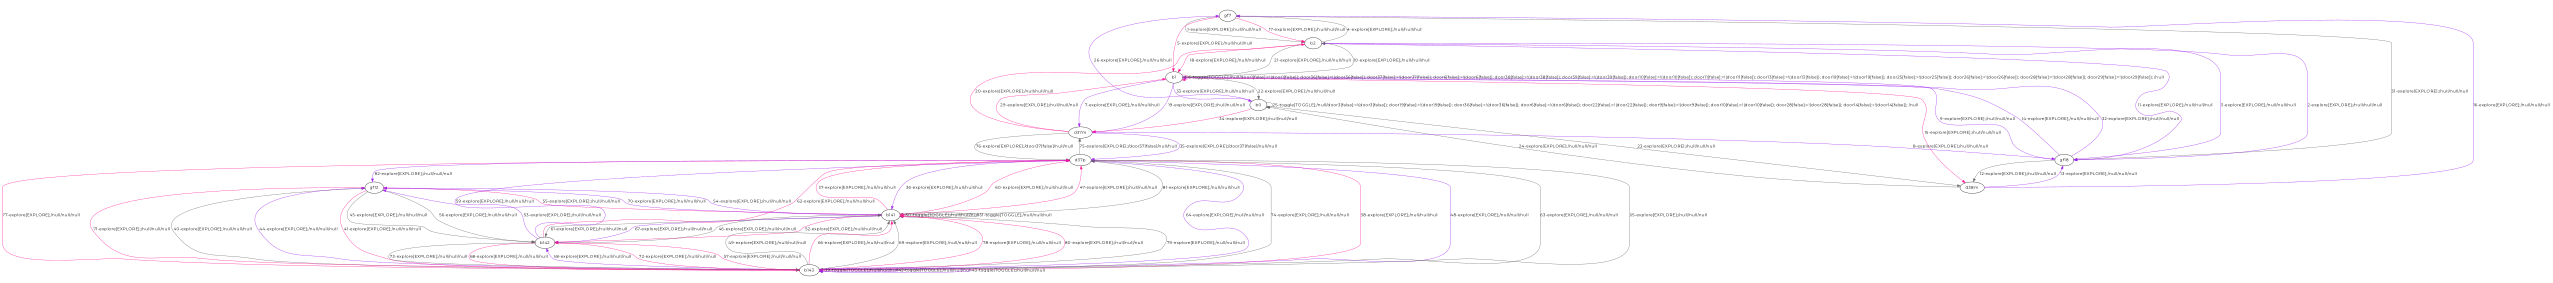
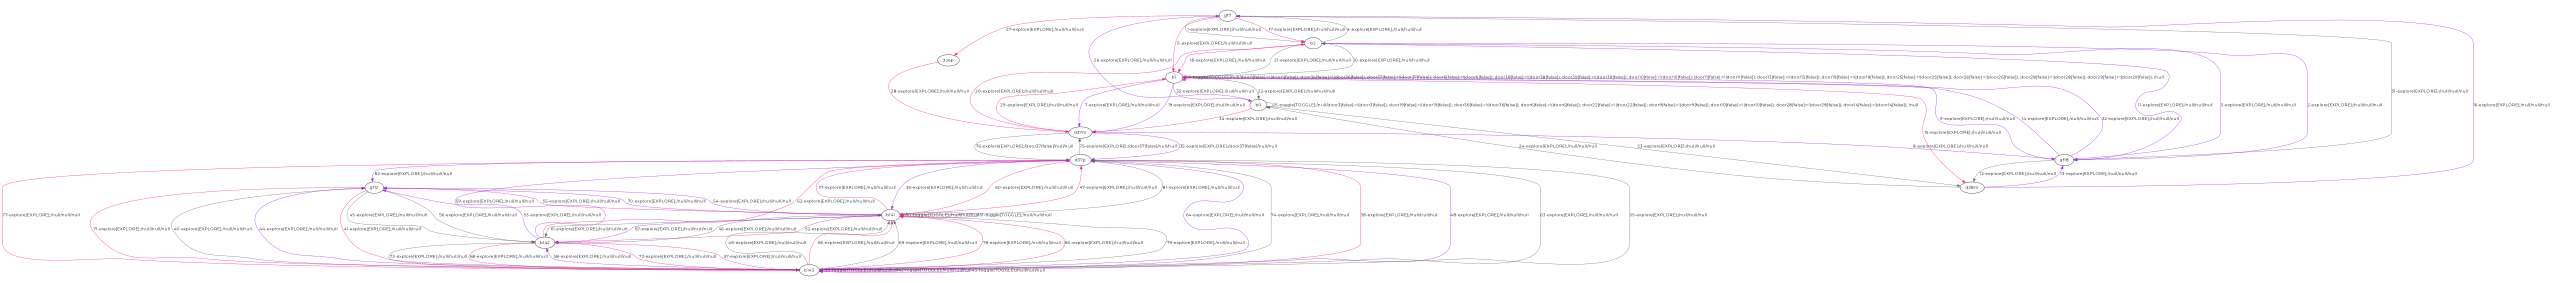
node "d36p": added
